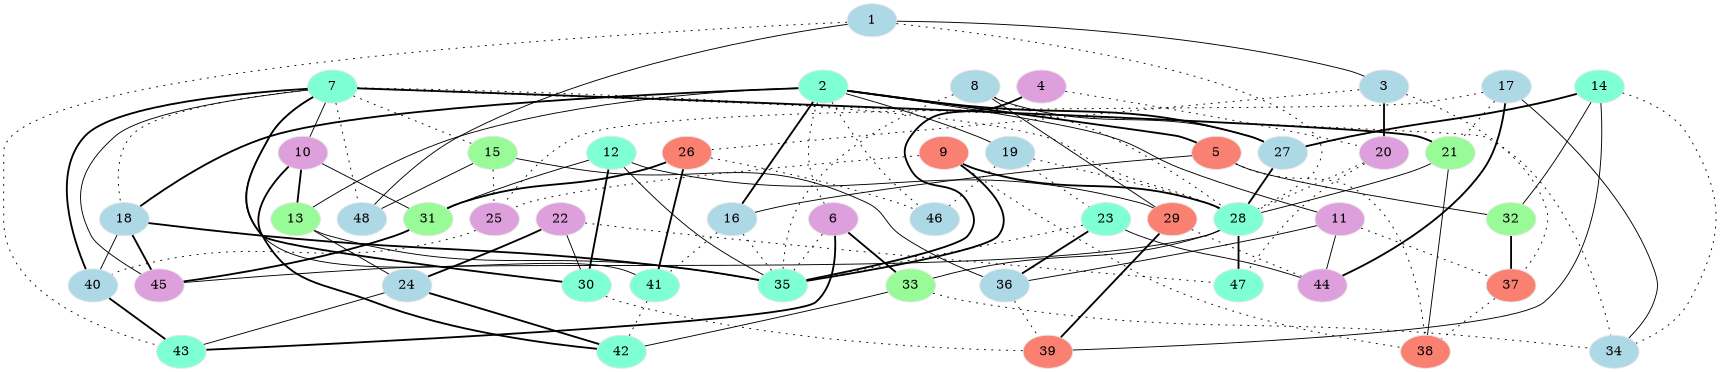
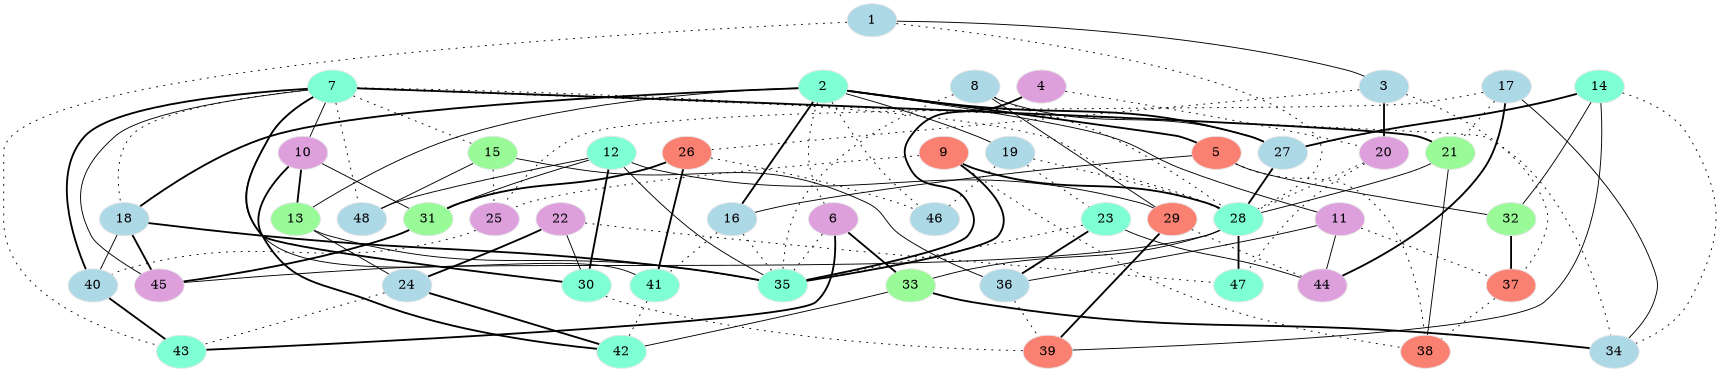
edge "1" -- "48": now "12" -- "48"
edge "24" -- "43": style solid -> dotted
edge "33" -- "34": style dotted -> bold
